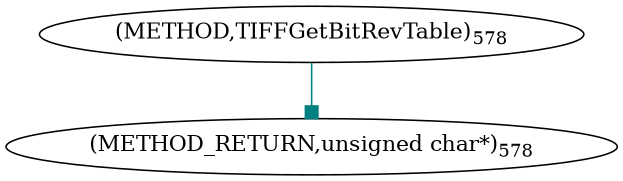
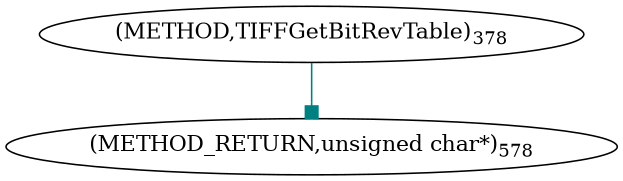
node "(METHOD,TIFFGetBitRevTable)": text "578" -> "378"
